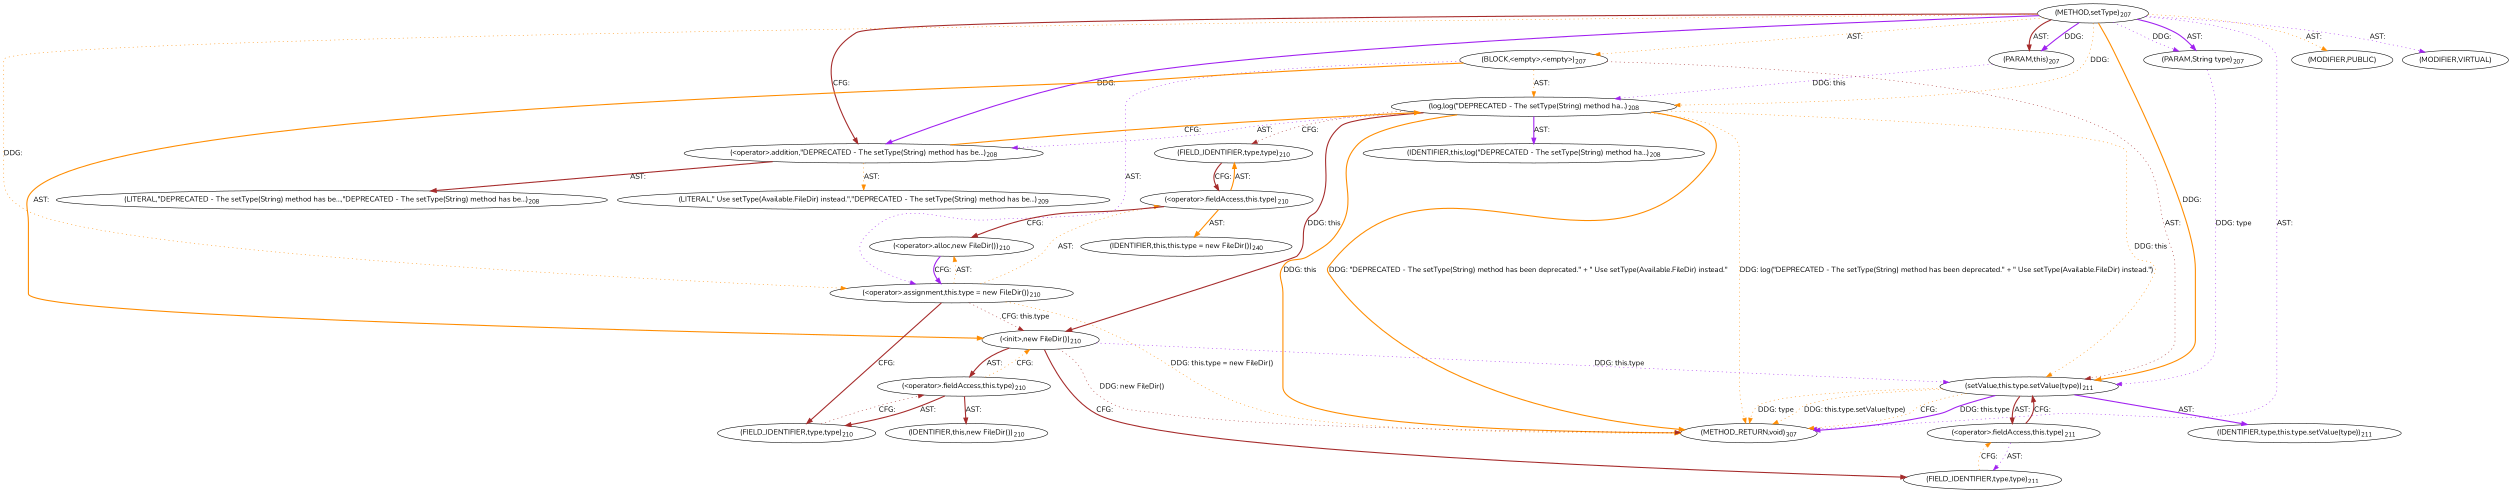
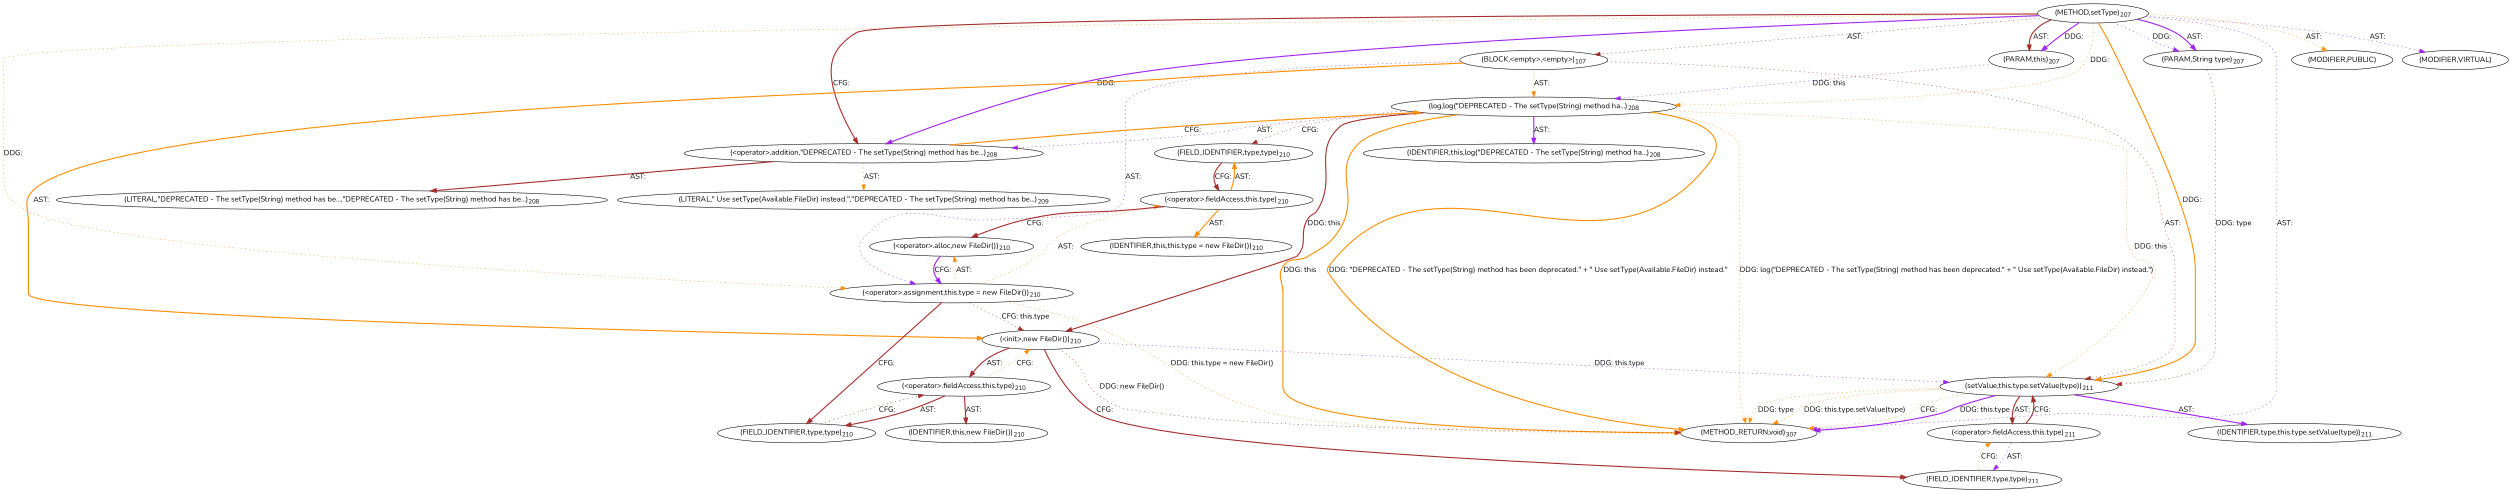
edge "(METHOD,setType)" -> "(BLOCK,<empty>,<empty>)": color darkorange -> brown
node "(BLOCK,<empty>,<empty>)": text "207" -> "107"
node "(IDENTIFIER,this,this.type = new FileDir())": text "240" -> "210"
edge "(PARAM,String type)" -> "(setValue,this.type.setValue(type))": color purple -> brown
